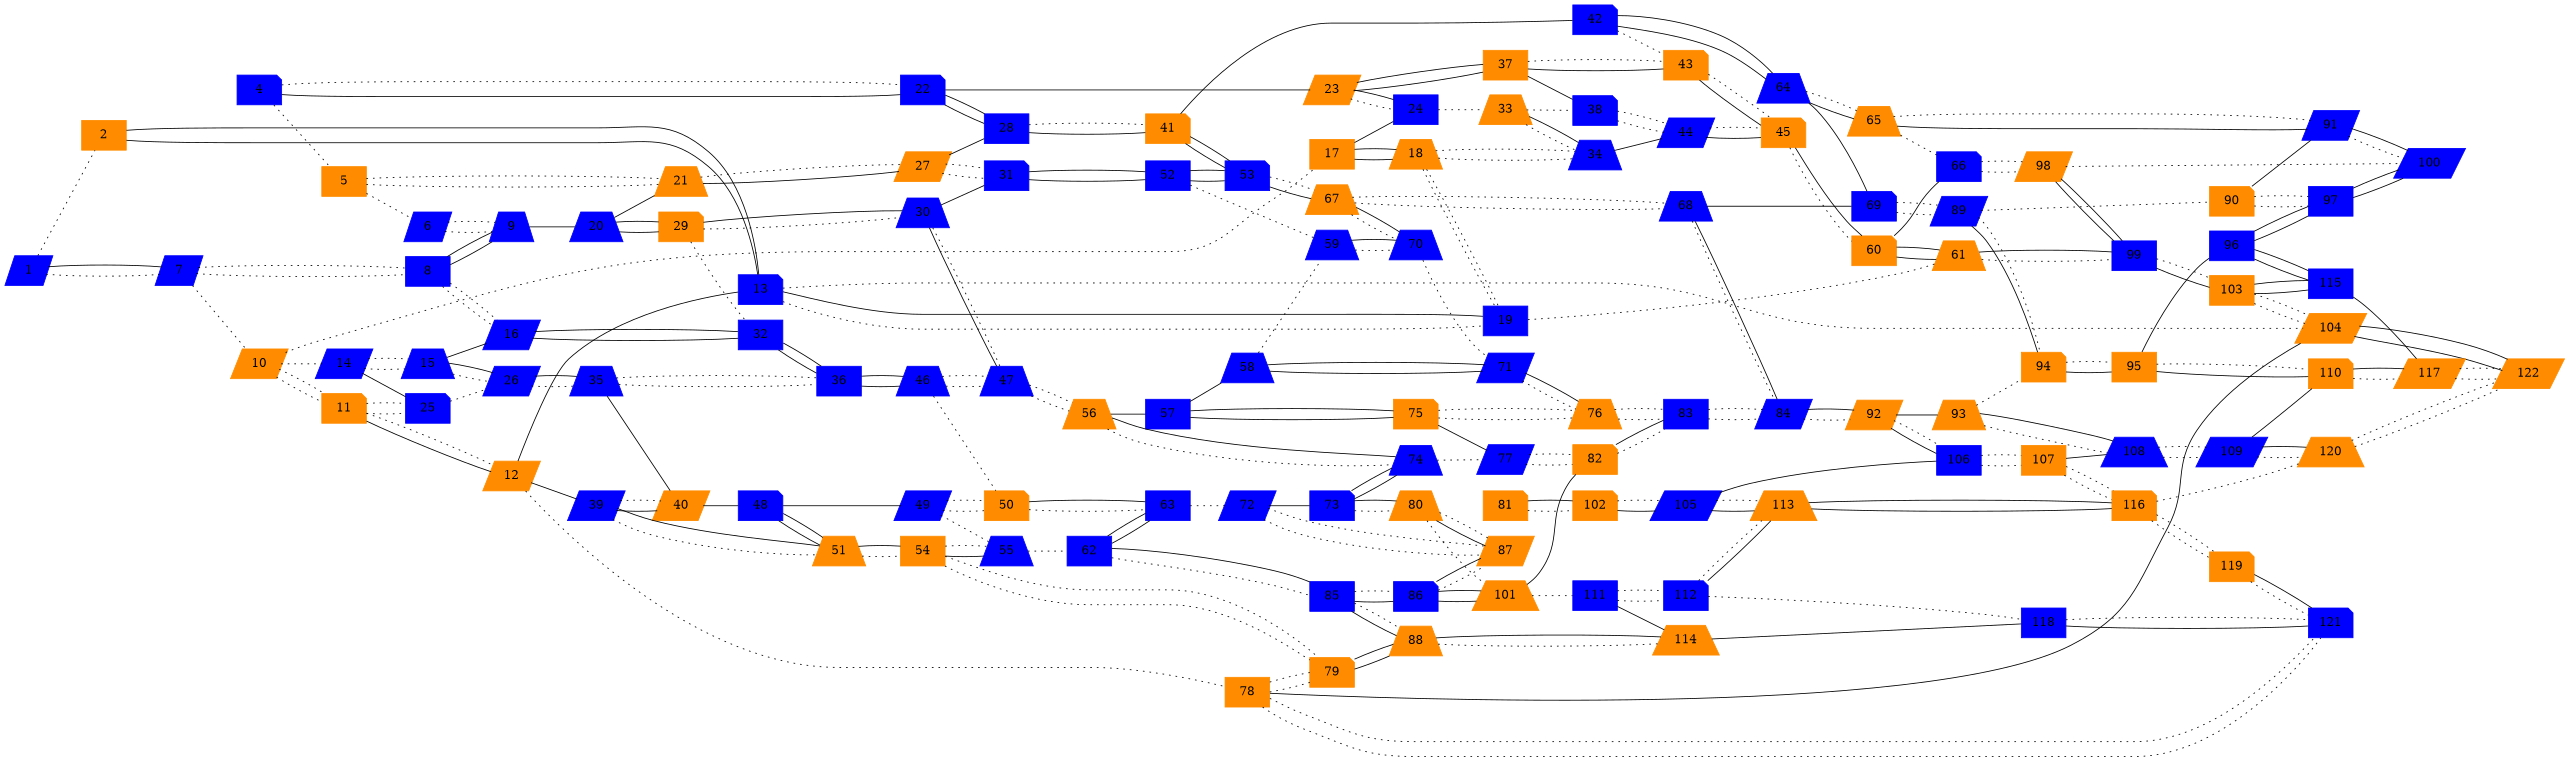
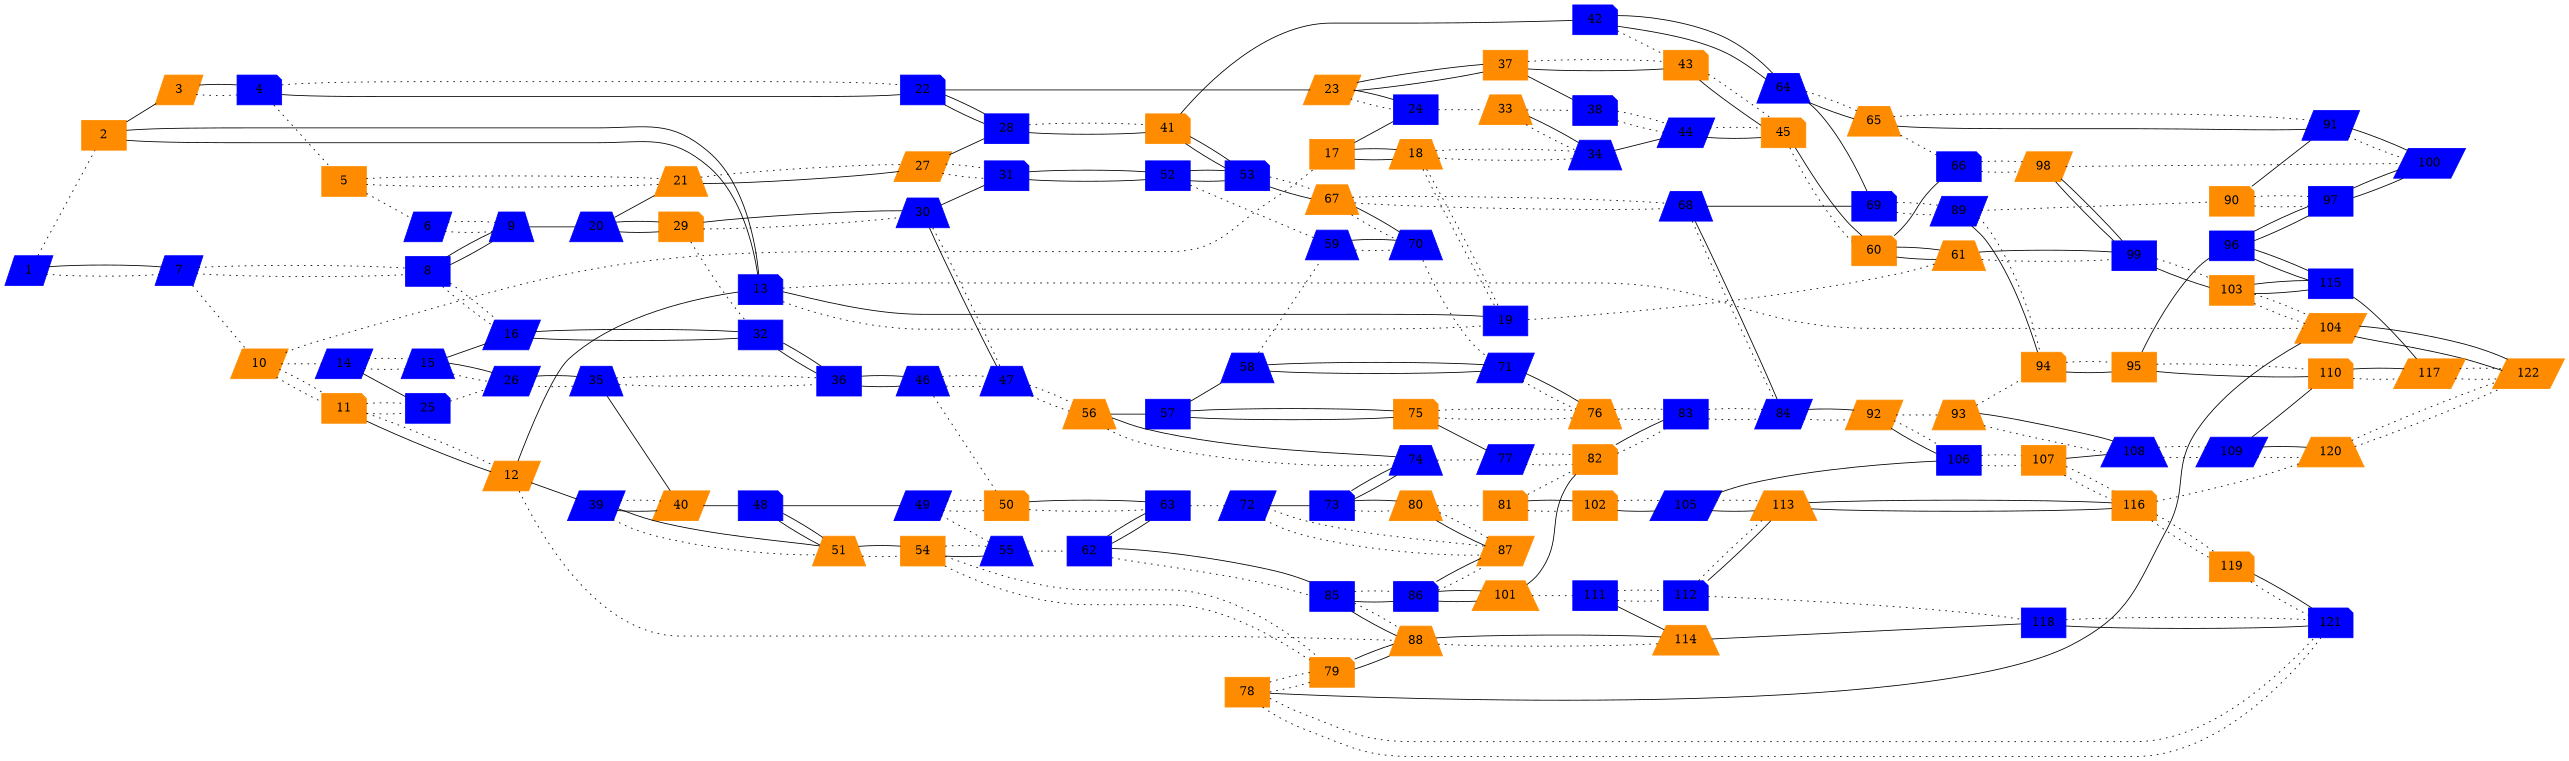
node "3": added
edge "92" -- "93": style solid -> dotted
edge "82" -- "81": added
edge "80" -- "101": now "80" -- "81"
edge "12" -- "78": now "12" -- "88"
